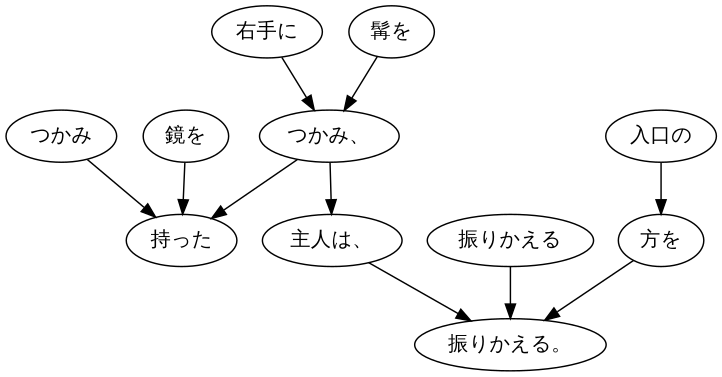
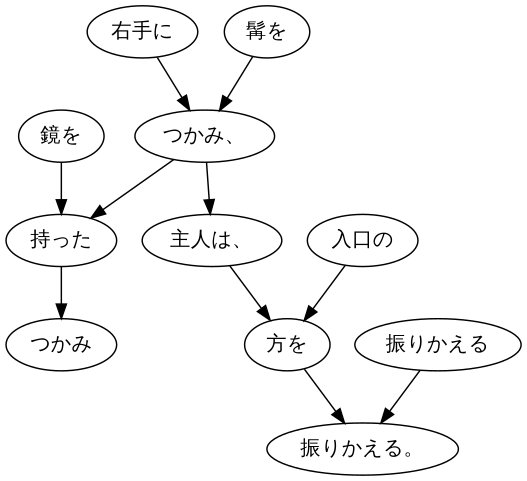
edge "つかみ" -> "持った": reversed
edge "主人は、" -> "振りかえる。": now "主人は、" -> "方を"
